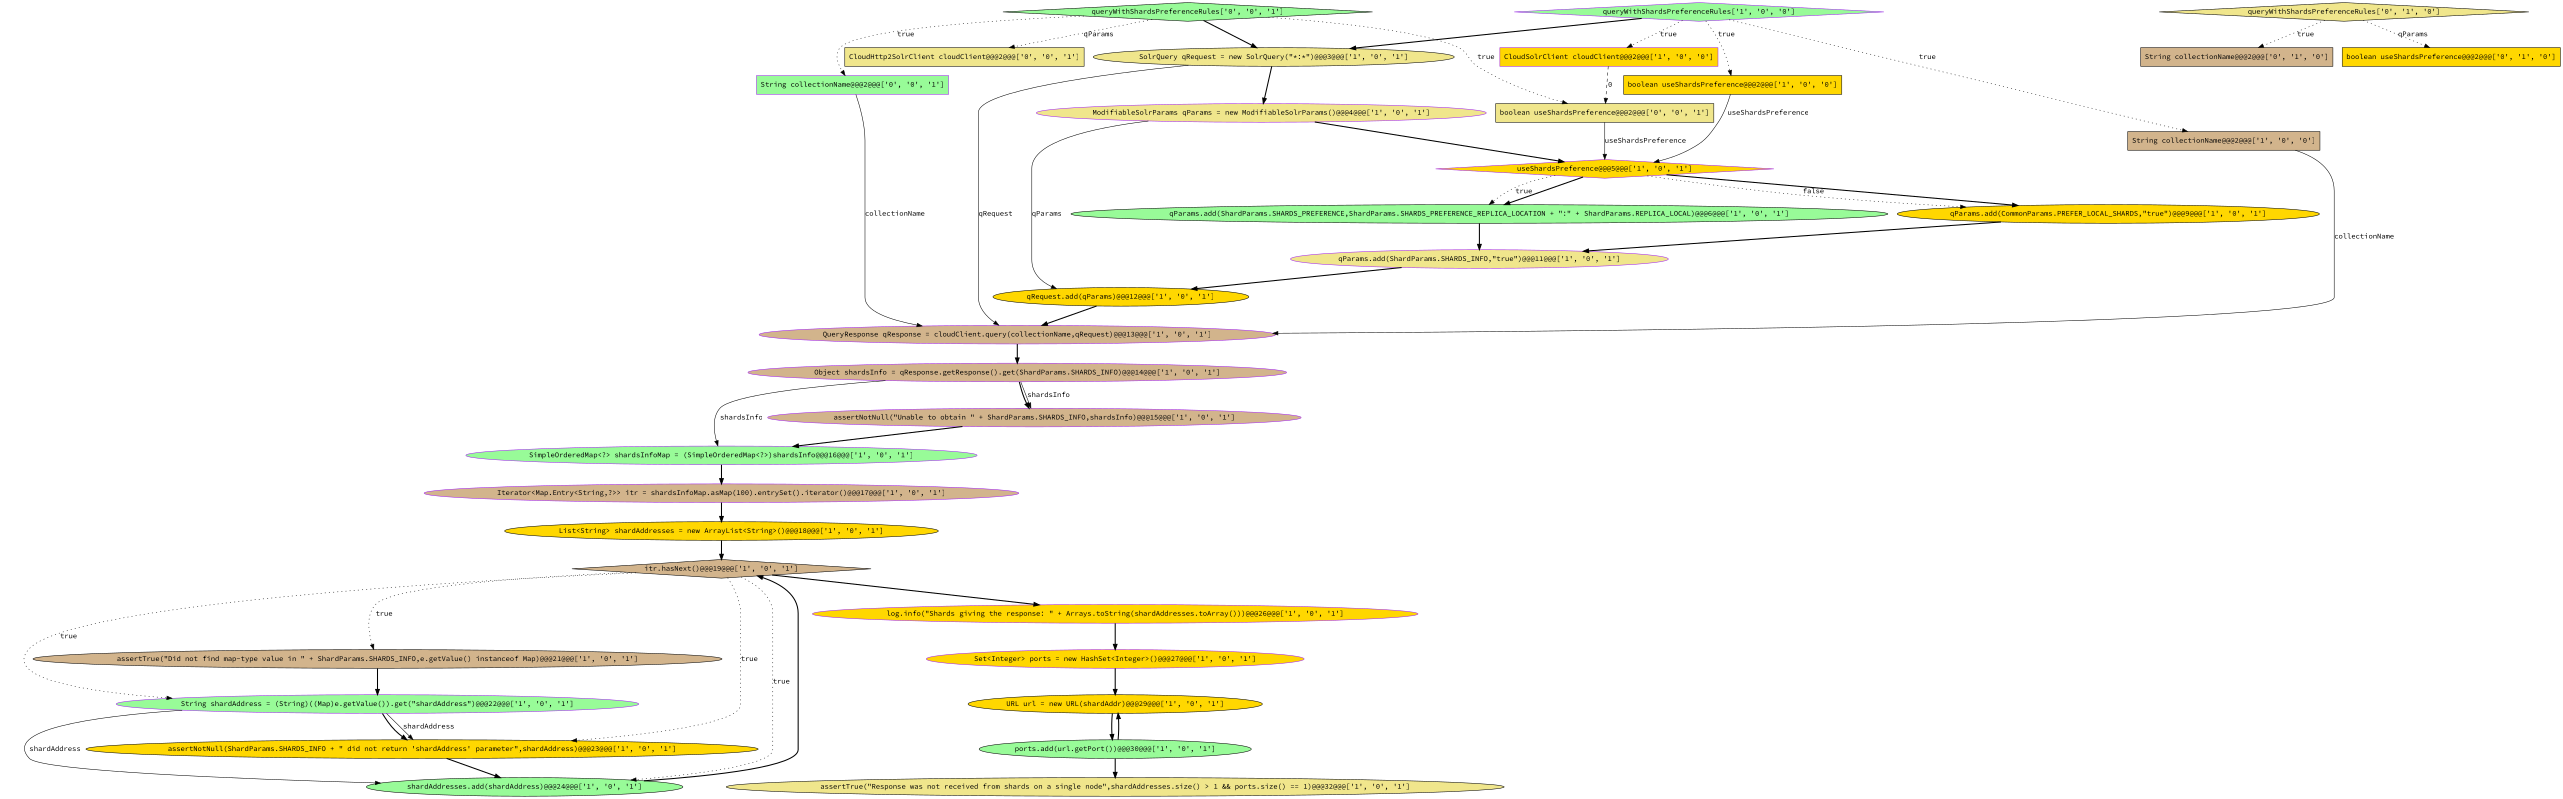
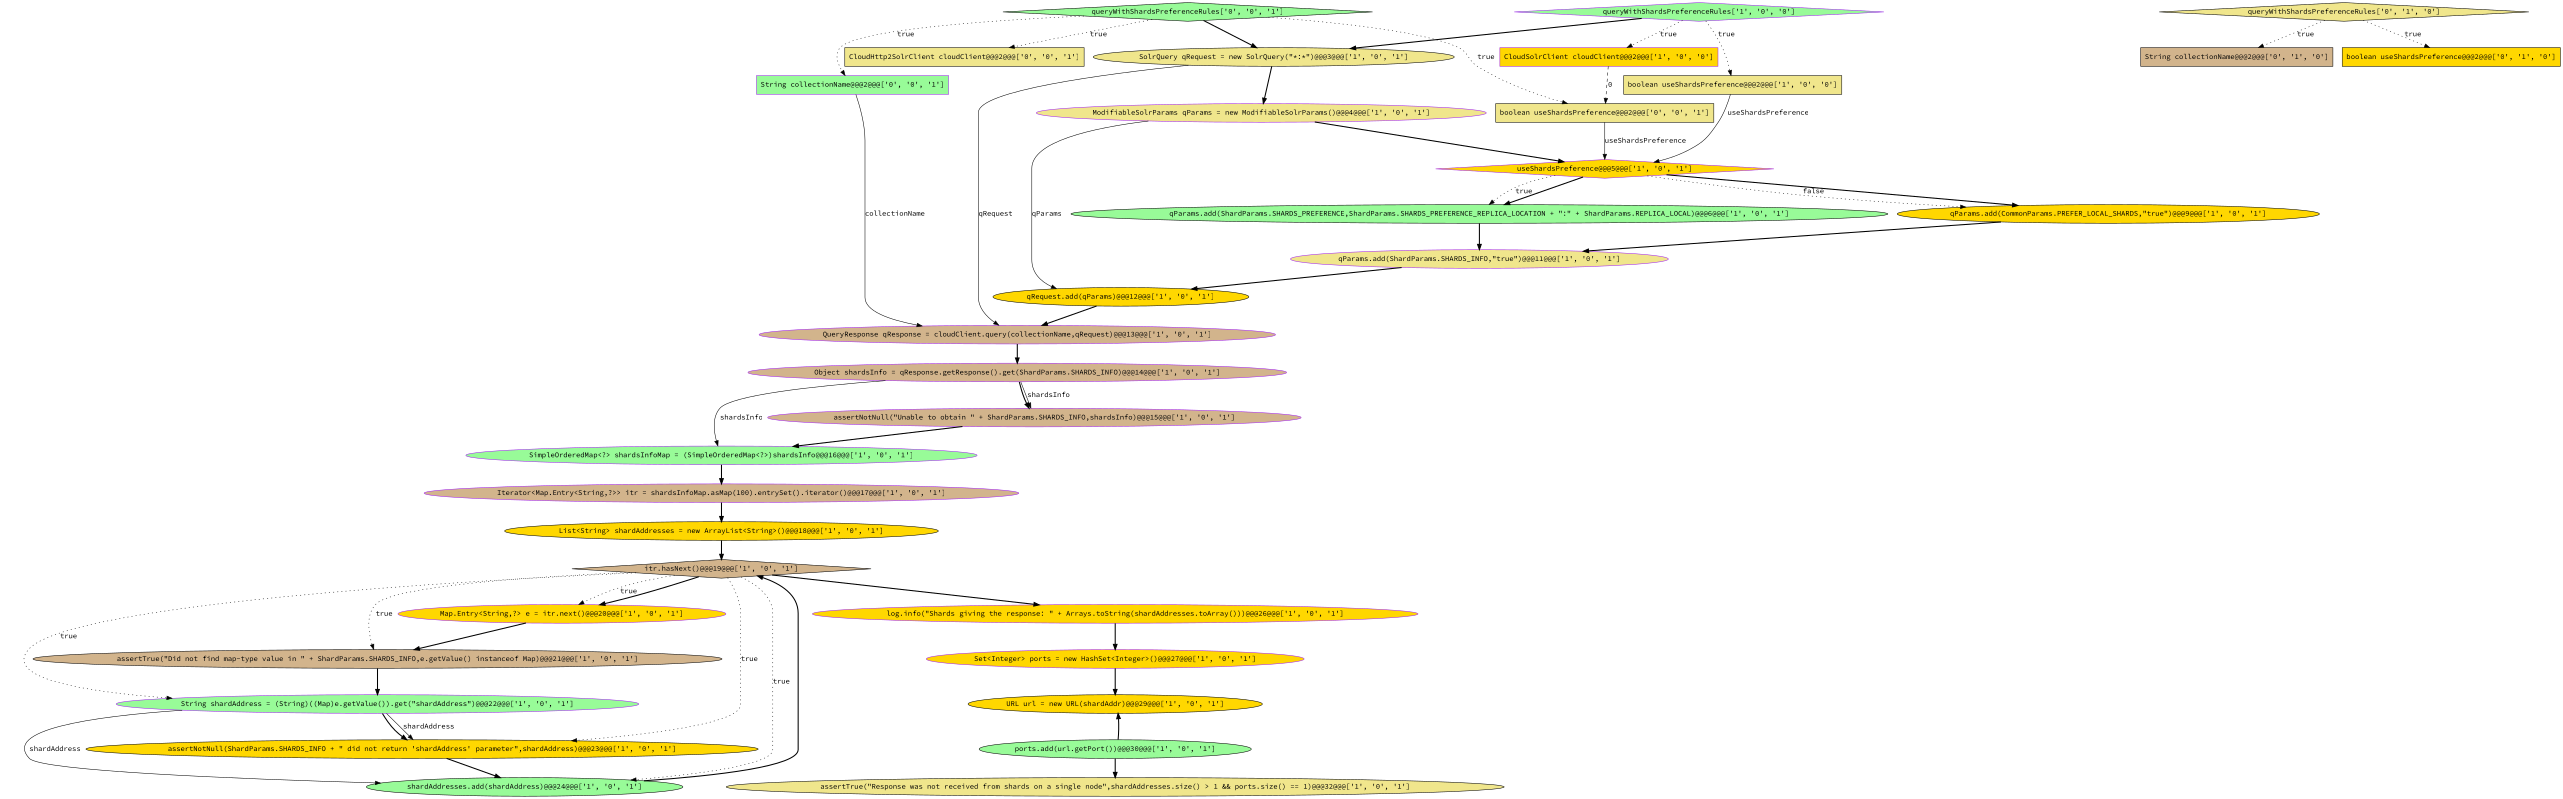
edge "queryWithShardsPreferenceRules['0', '0', '1']" -> "CloudHttp2SolrClient cloudClient@@@2@@@['0', '0', '1']": label "qParams" -> "true"
edge "queryWithShardsPreferenceRules['0', '1', '0']" -> "boolean useShardsPreference@@@2@@@['0', '1', '0']": label "qParams" -> "true"
node "boolean useShardsPreference@@@2@@@['1', '0', '0']": fillcolor gold -> khaki
node "String collectionName@@@2@@@['1', '0', '0']": removed
node "Map.Entry<String,?> e = itr.next()@@@20@@@['1', '0', '1']": added
edge "URL url = new URL(shardAddr)@@@29@@@['1', '0', '1']" -> "ports.add(url.getPort())@@@30@@@['1', '0', '1']": removed
